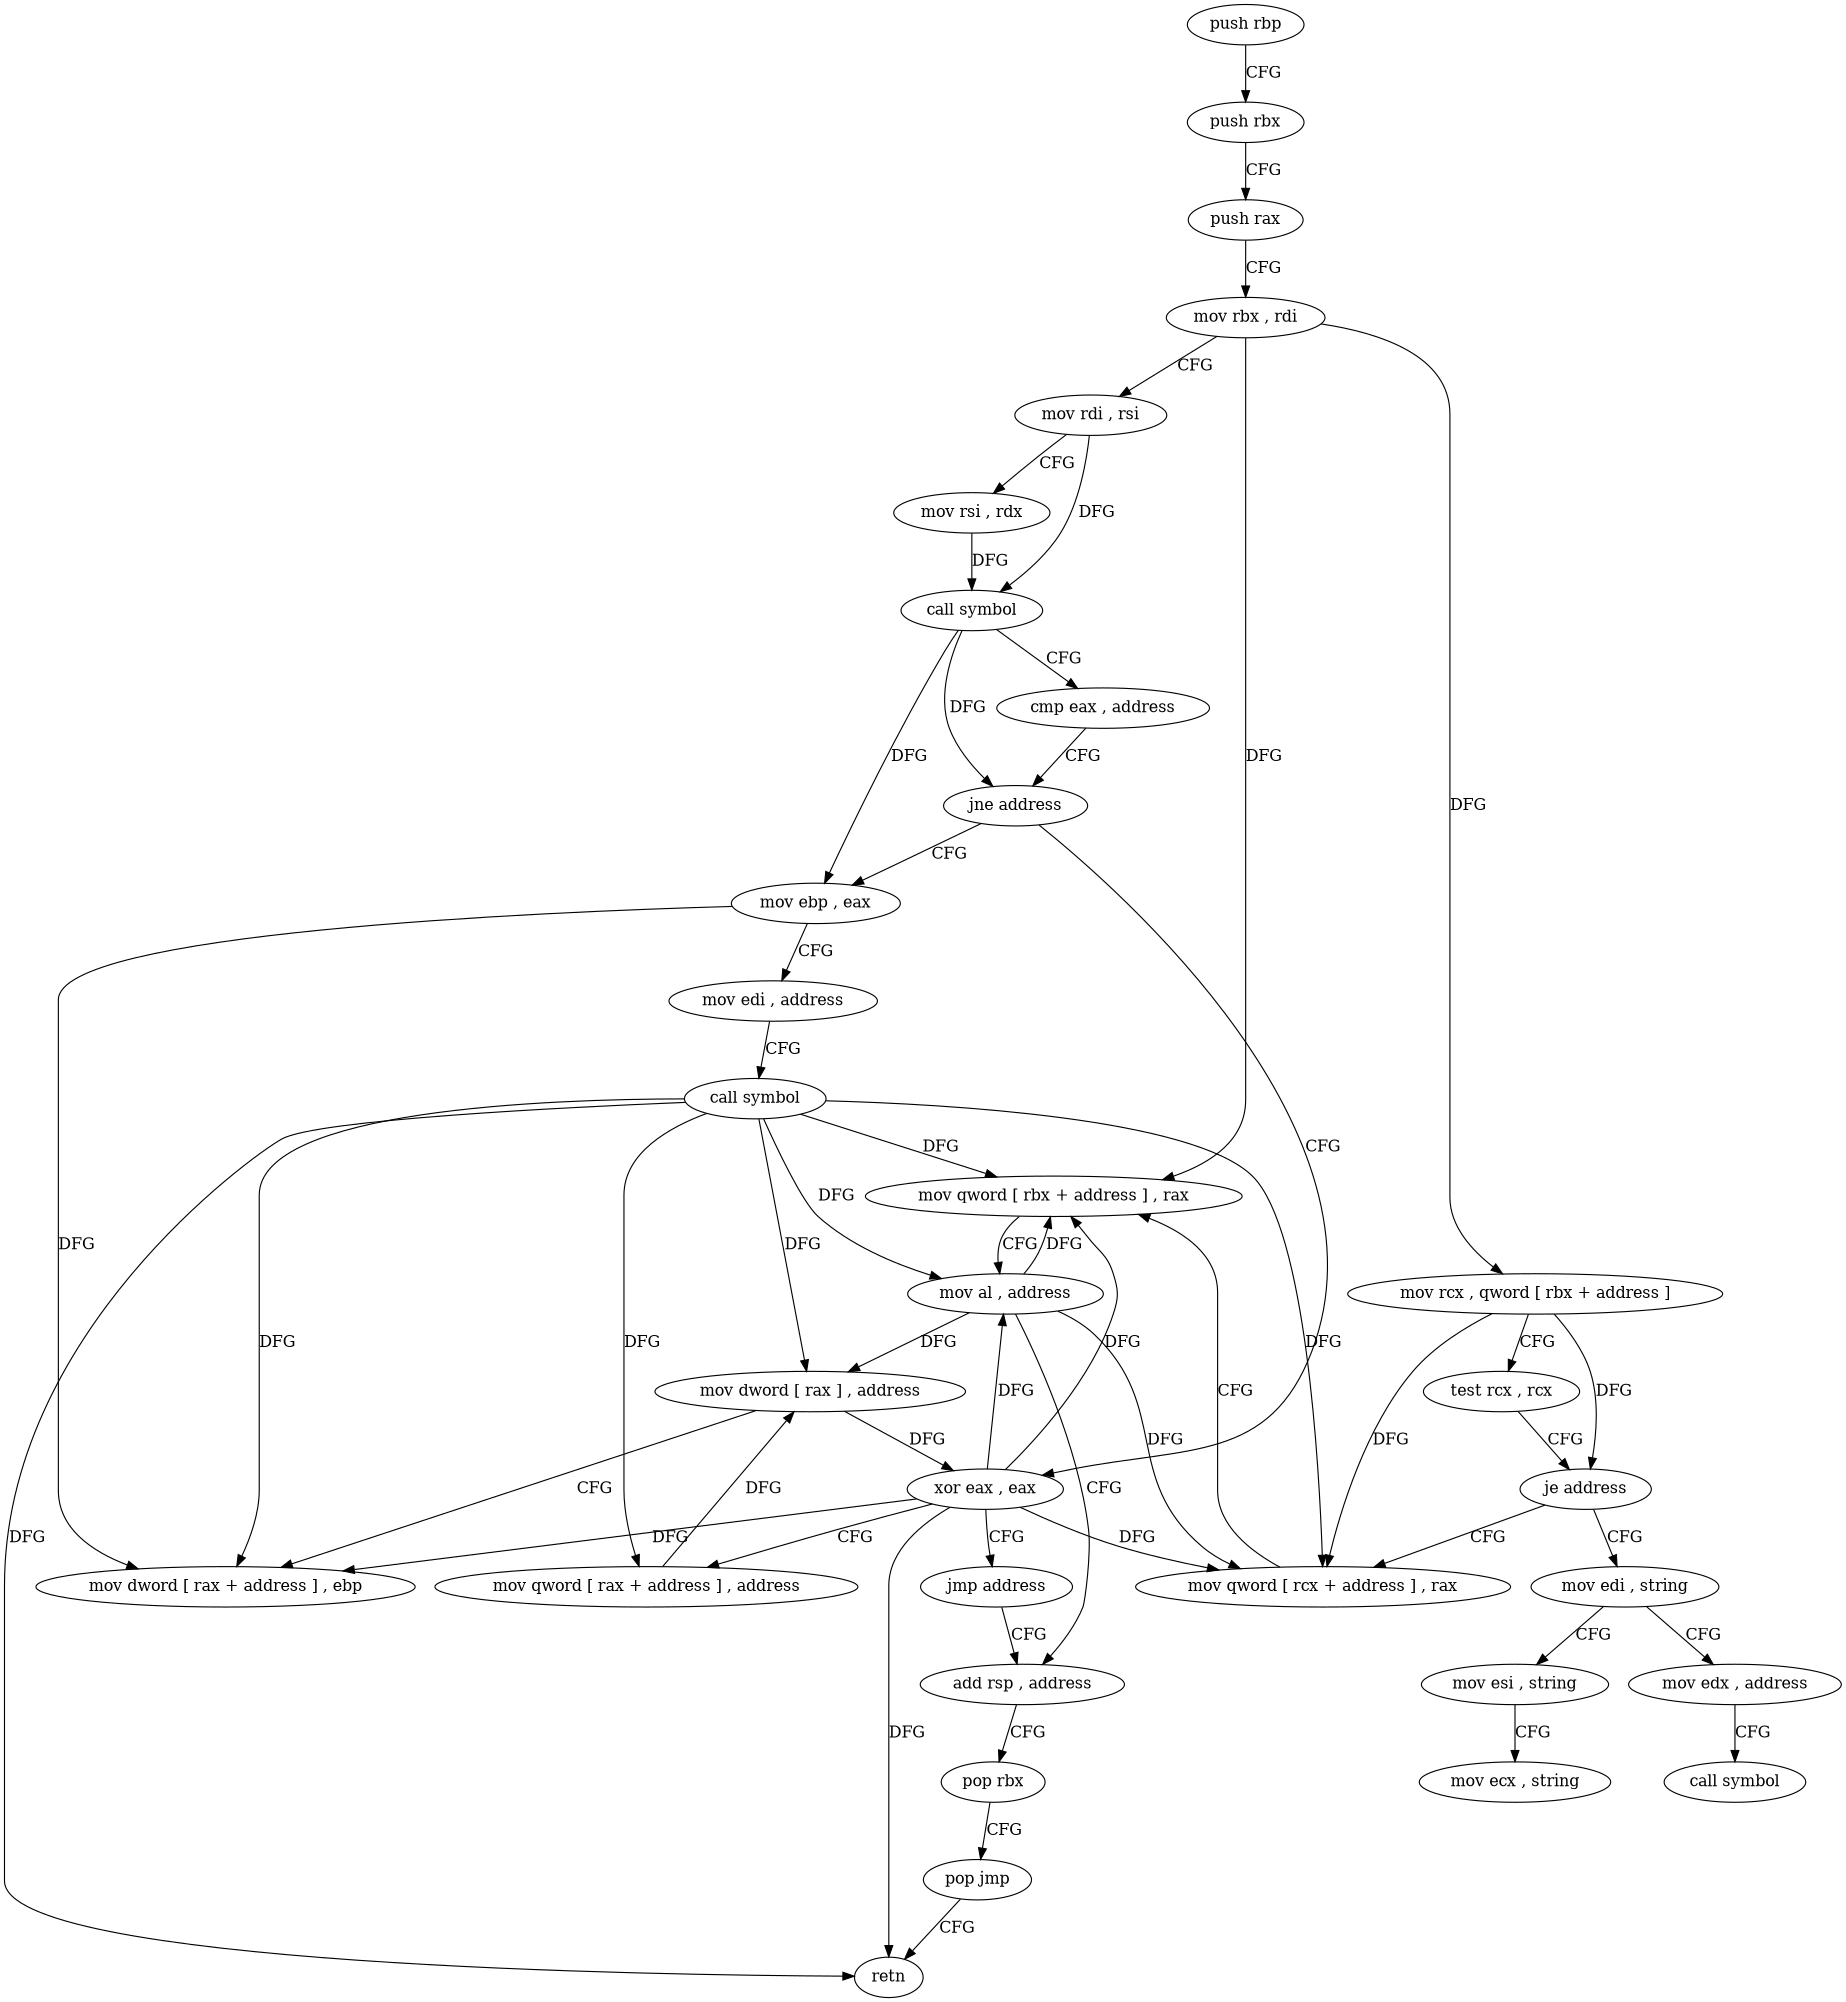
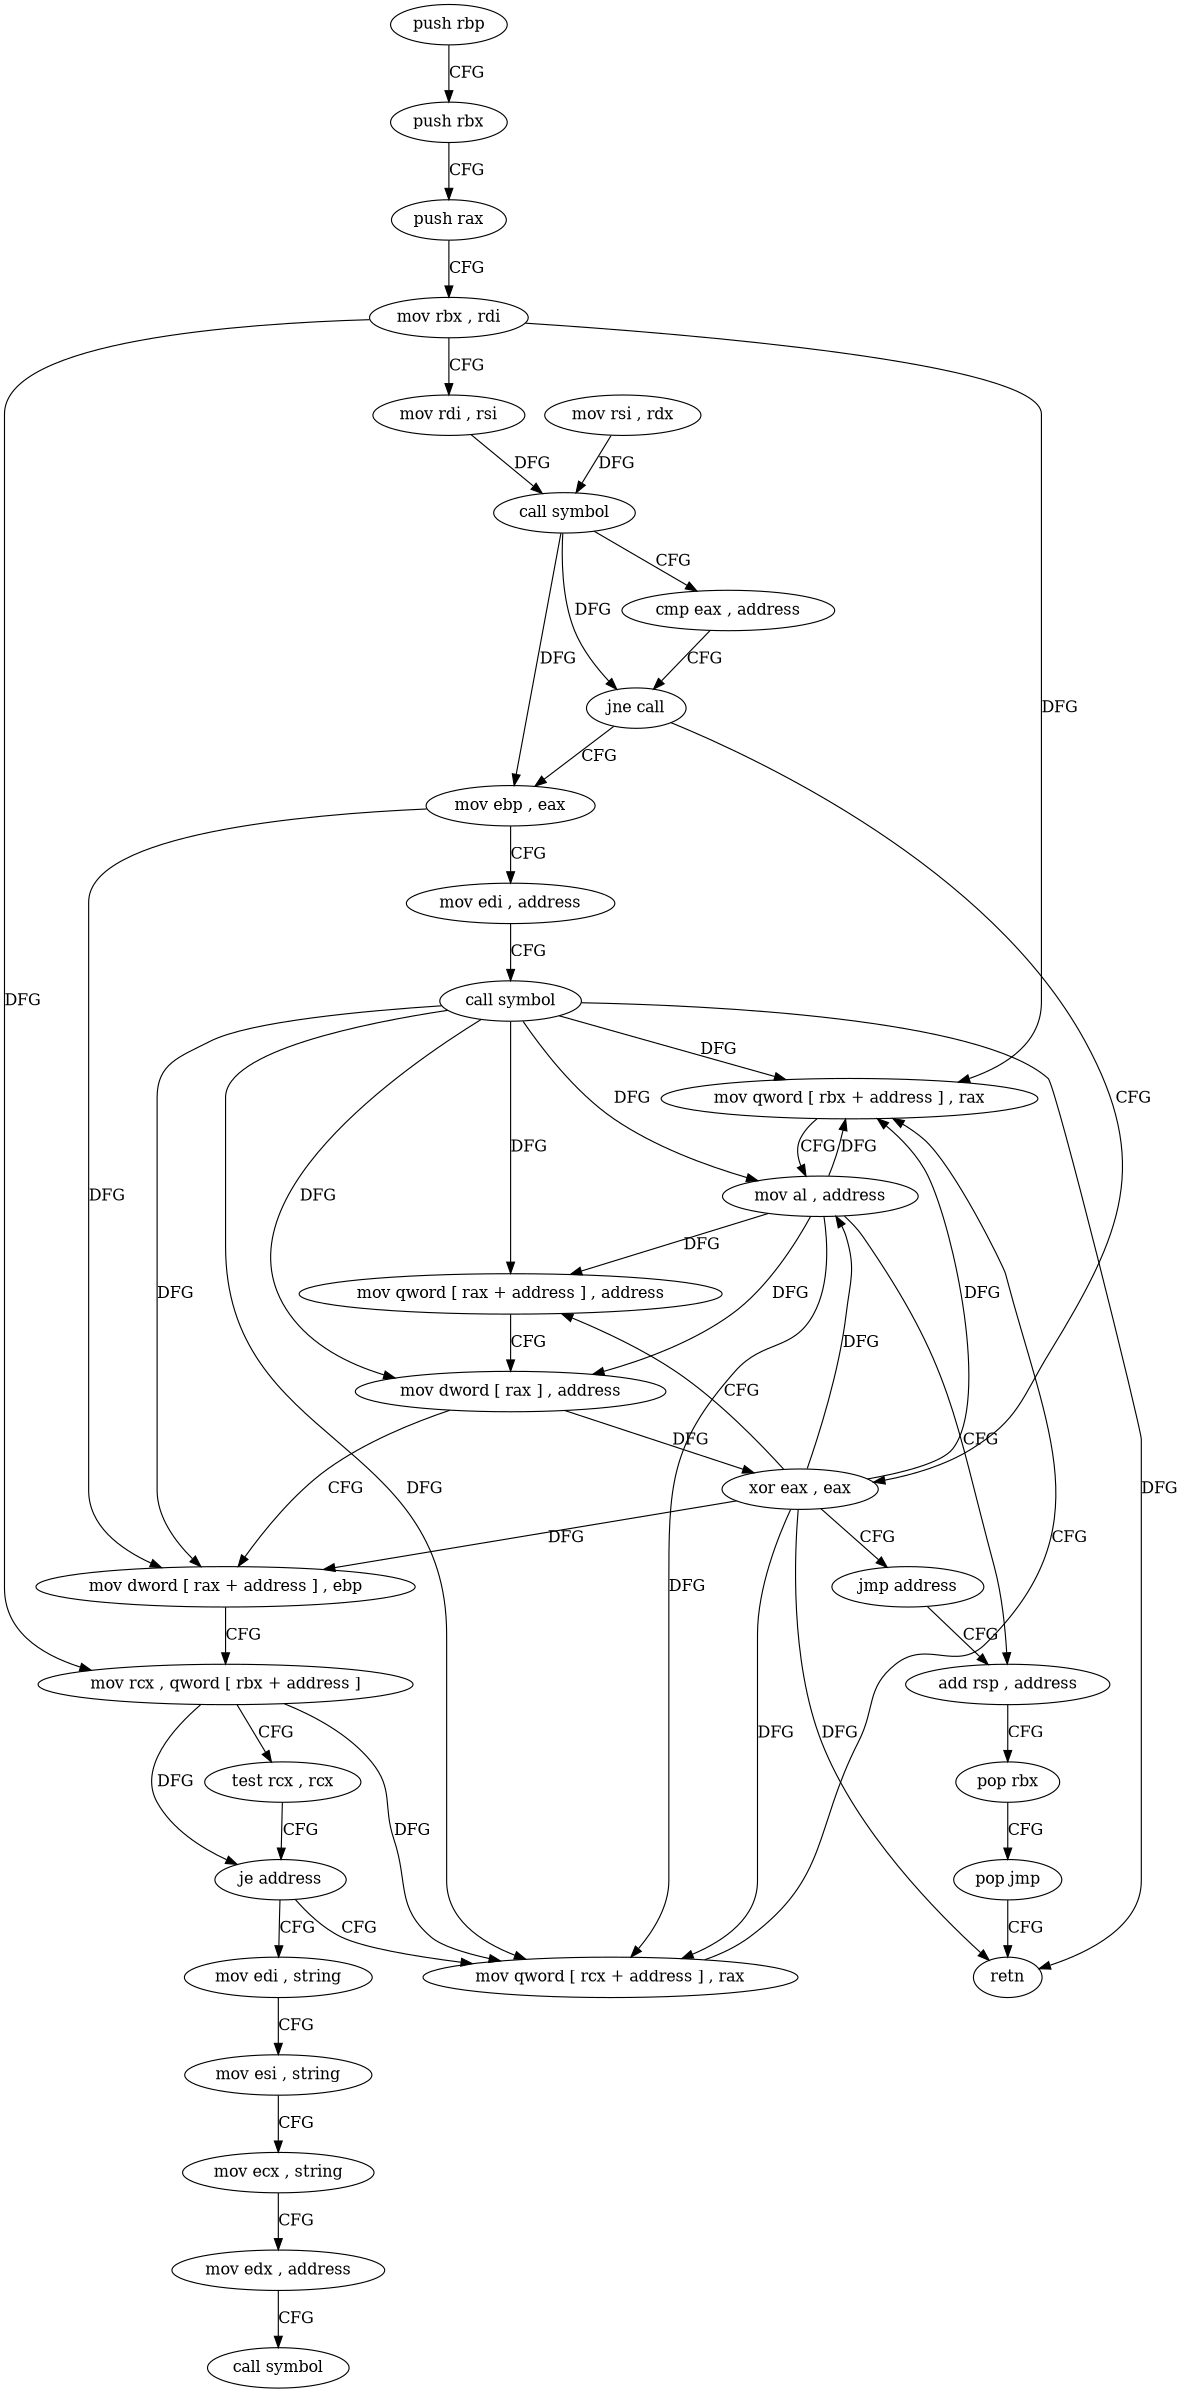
edge "mov rdi , rsi" -> "mov rsi , rdx": removed, label "CFG"
node "jne address": label "jne address" -> "jne call"
edge "mov al , address" -> "mov qword [ rax + address ] , address": added, label "DFG"
edge "mov qword [ rax + address ] , address" -> "mov dword [ rax ] , address": label "DFG" -> "CFG"
edge "mov dword [ rax + address ] , ebp" -> "mov rcx , qword [ rbx + address ]": added, label "CFG"
edge "mov edi , string" -> "mov edx , address": now "mov ecx , string" -> "mov edx , address"
